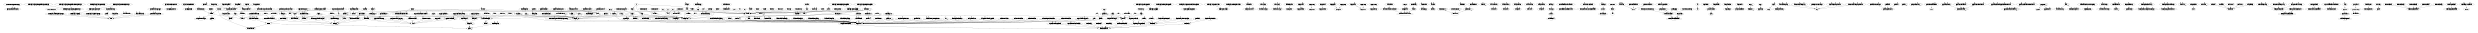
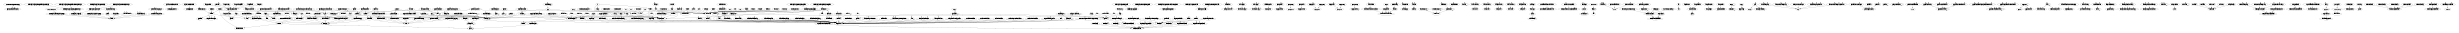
node "set_len": label "set_len" -> "set_zext"
node "quick_grow_cleared": added
